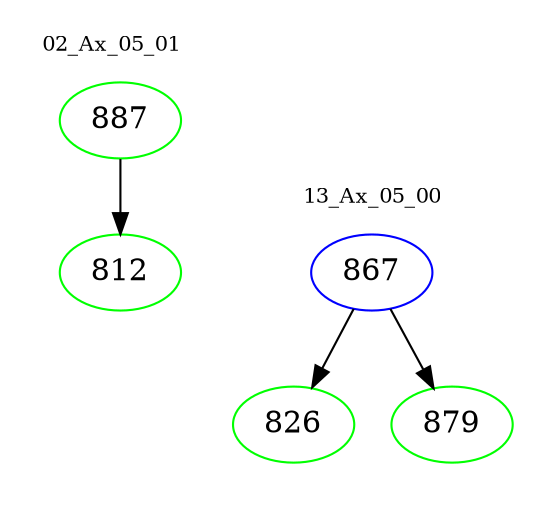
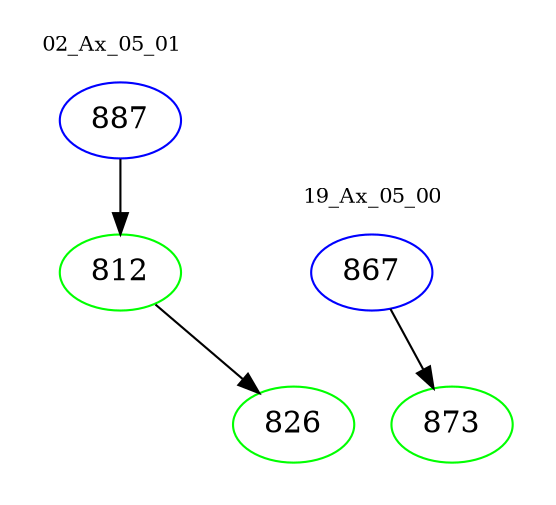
node "887": color green -> blue
cluster "13_Ax_05_00": label "13_Ax_05_00" -> "19_Ax_05_00"
edge "867" -> "826": now "812" -> "826"
node "879": label "879" -> "873"
